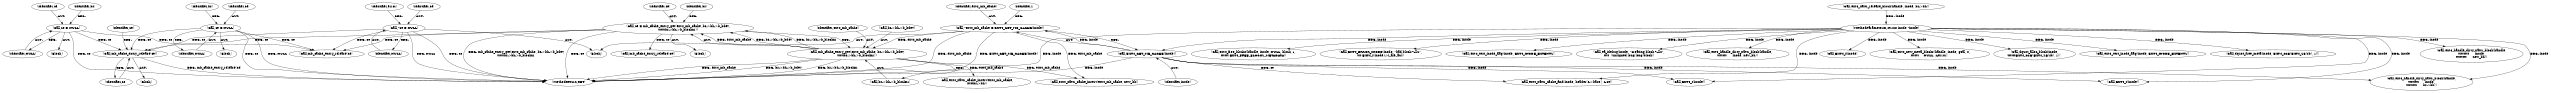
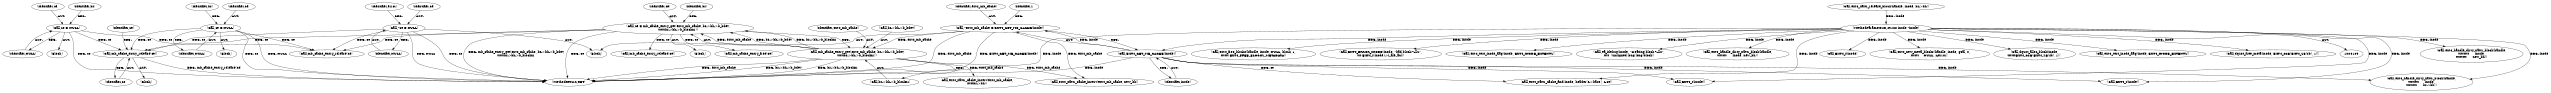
node "(Call,mb_cache_entry_free(ce))": added
node "1000109": added
edge "(Call,EXT4_GET_MB_CACHE(inode))" -> "(Identifier,inode)": added, label "CFG:"
